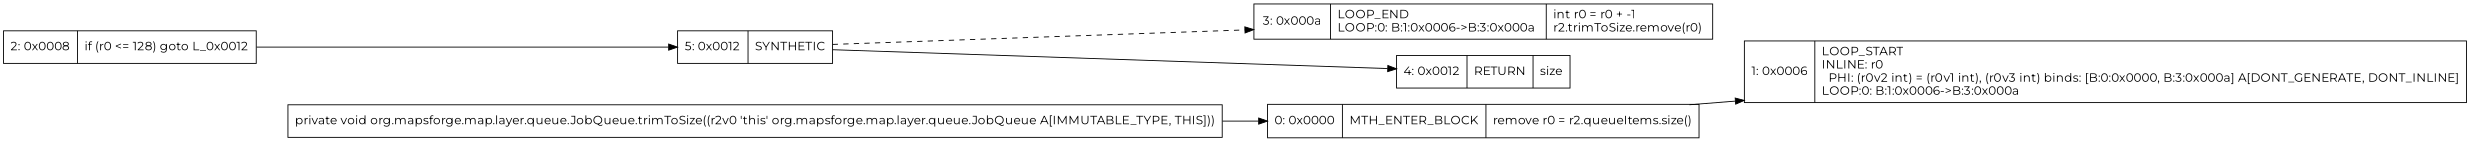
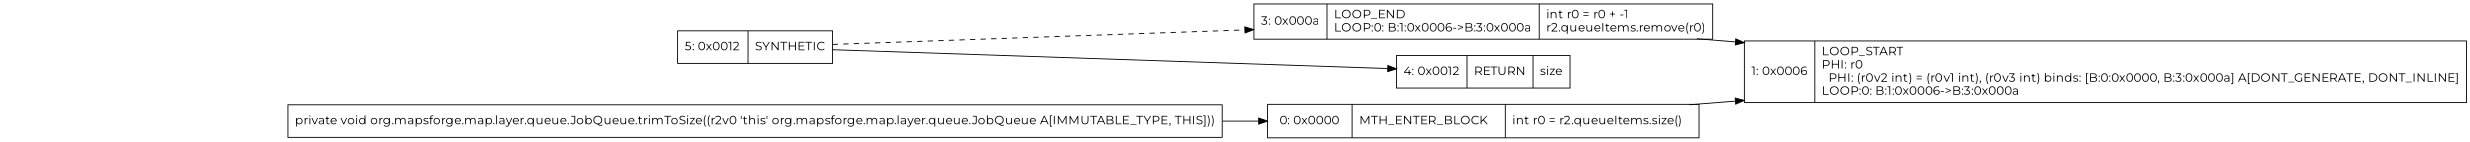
node "3: 0x000a": text "r2.trimToSize.remove(r0)" -> "r2.queueItems.remove(r0)"
edge "3: 0x000a" -> "1: 0x0006": added
node "2: 0x0008": removed
node "1: 0x0006": text "INLINE: r0" -> "PHI: r0"
node "0: 0x0000": text "remove r0 = r2.queueItems.size()" -> "int r0 = r2.queueItems.size()"
